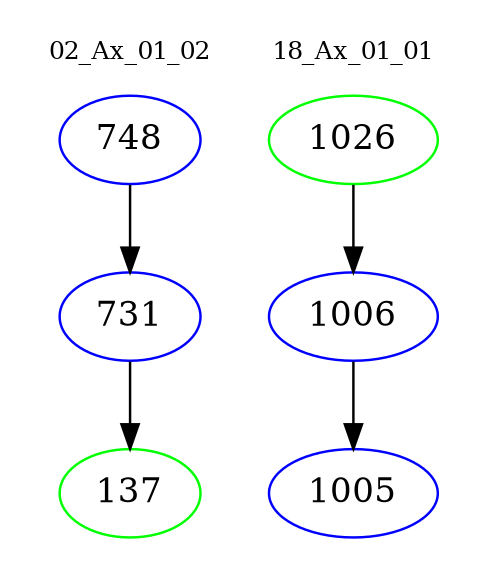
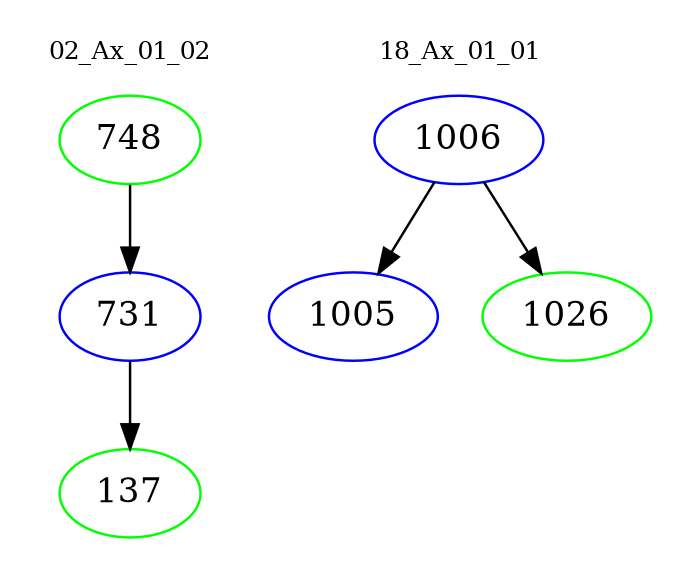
node "748": color blue -> green
edge "1026" -> "1006": reversed
